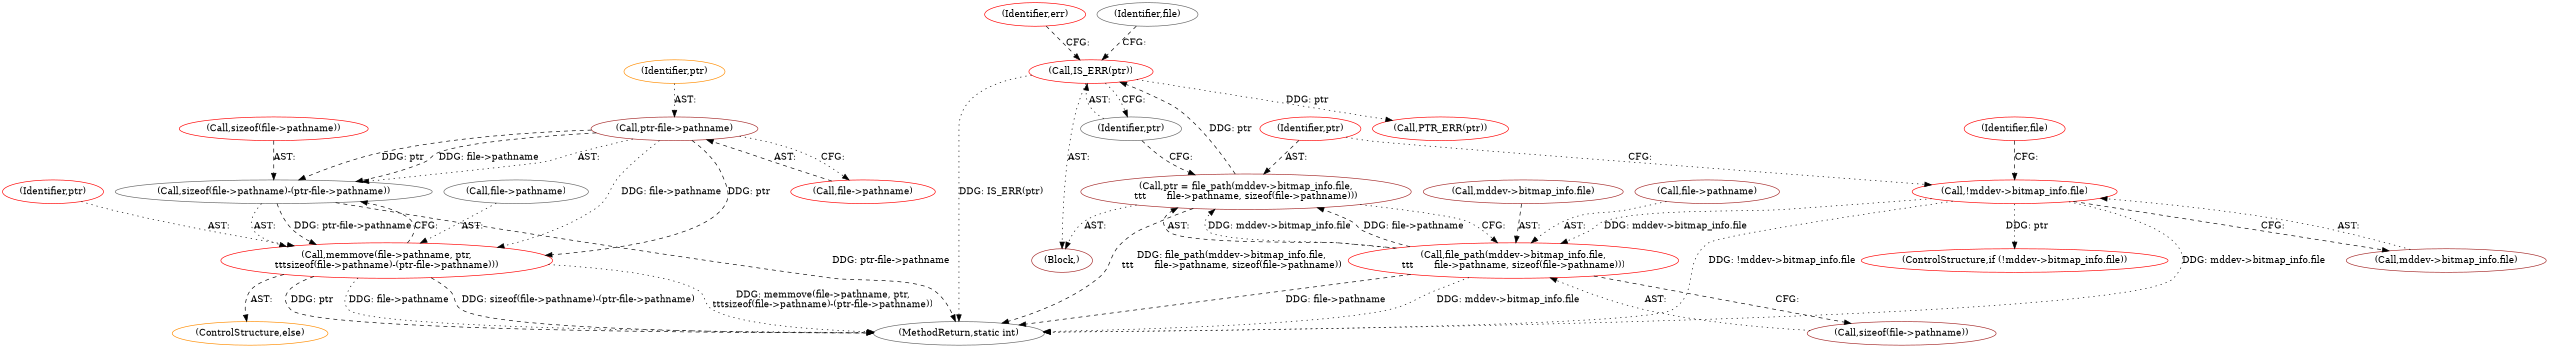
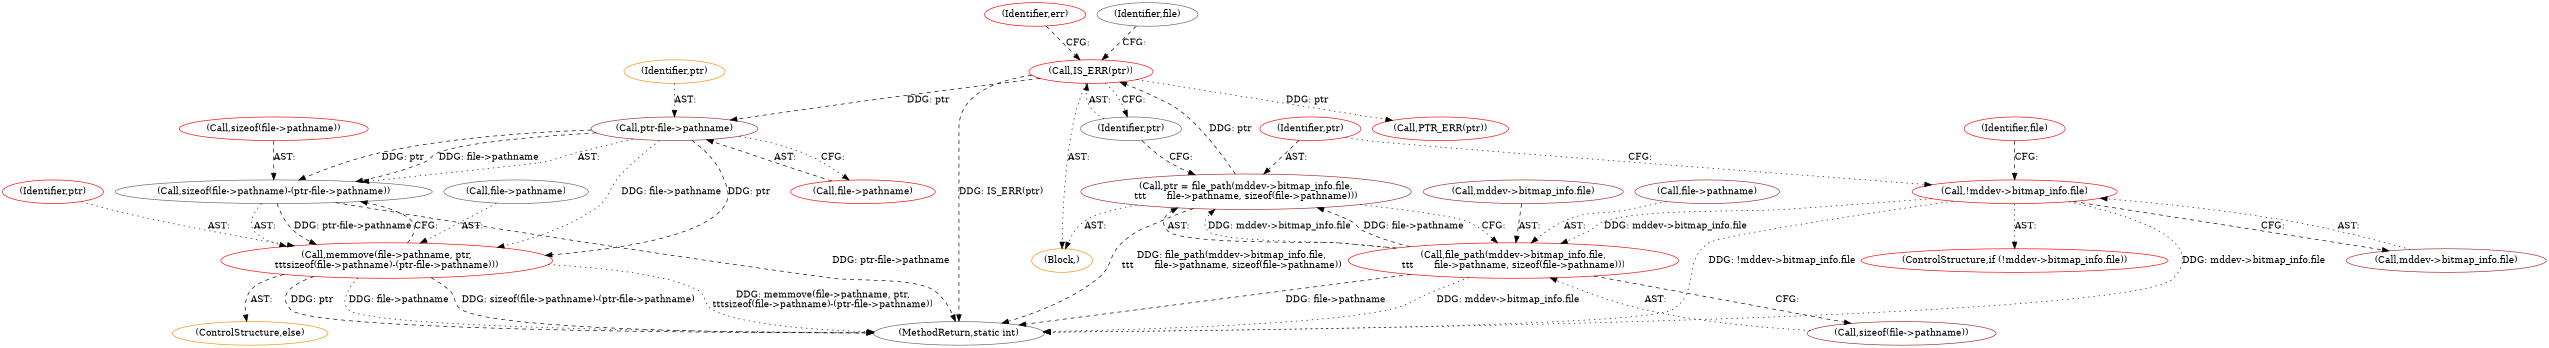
edge "(Call,IS_ERR(ptr))" -> "(Call,ptr-file->pathname)": added, label "DDG: ptr"
edge "(Call,IS_ERR(ptr))" -> "(MethodReturn,static int)": style dotted -> dashed
edge "(Call,!mddev->bitmap_info.file)" -> "(ControlStructure,if (!mddev->bitmap_info.file))": label "DDG: ptr" -> "AST: "
node "(Block,)": color brown -> darkorange
